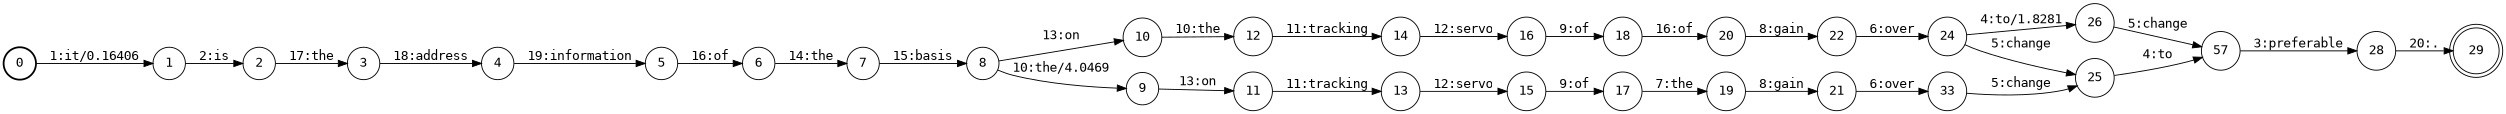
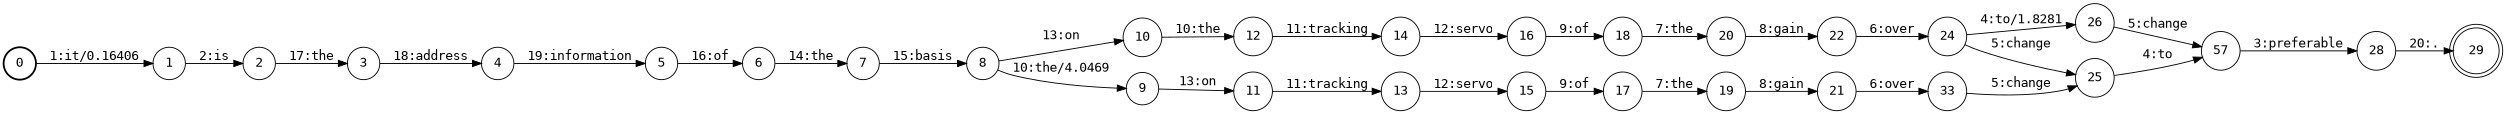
edge "18" -> "20": label "16:of" -> "7:the"
